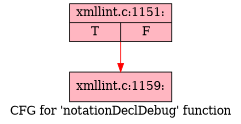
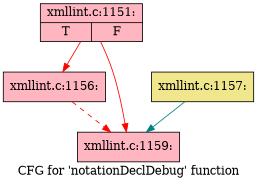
node "xmllint.c:1156:": added
node "xmllint.c:1157:": added
